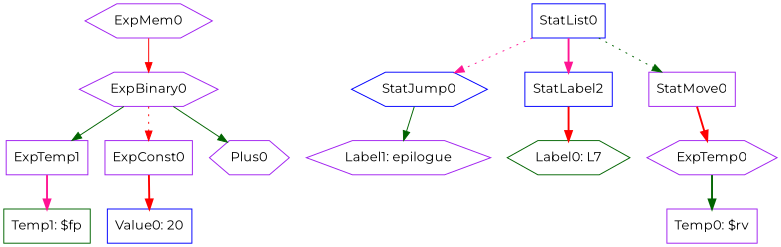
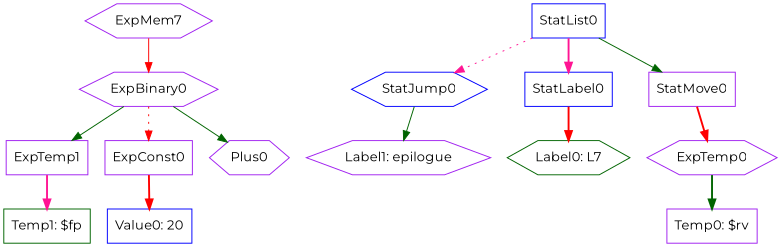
node "ExpMem0": label "ExpMem0" -> "ExpMem7"
edge "StatList0" -> "StatMove0": style dotted -> solid
node "StatLabel2": label "StatLabel2" -> "StatLabel0"
